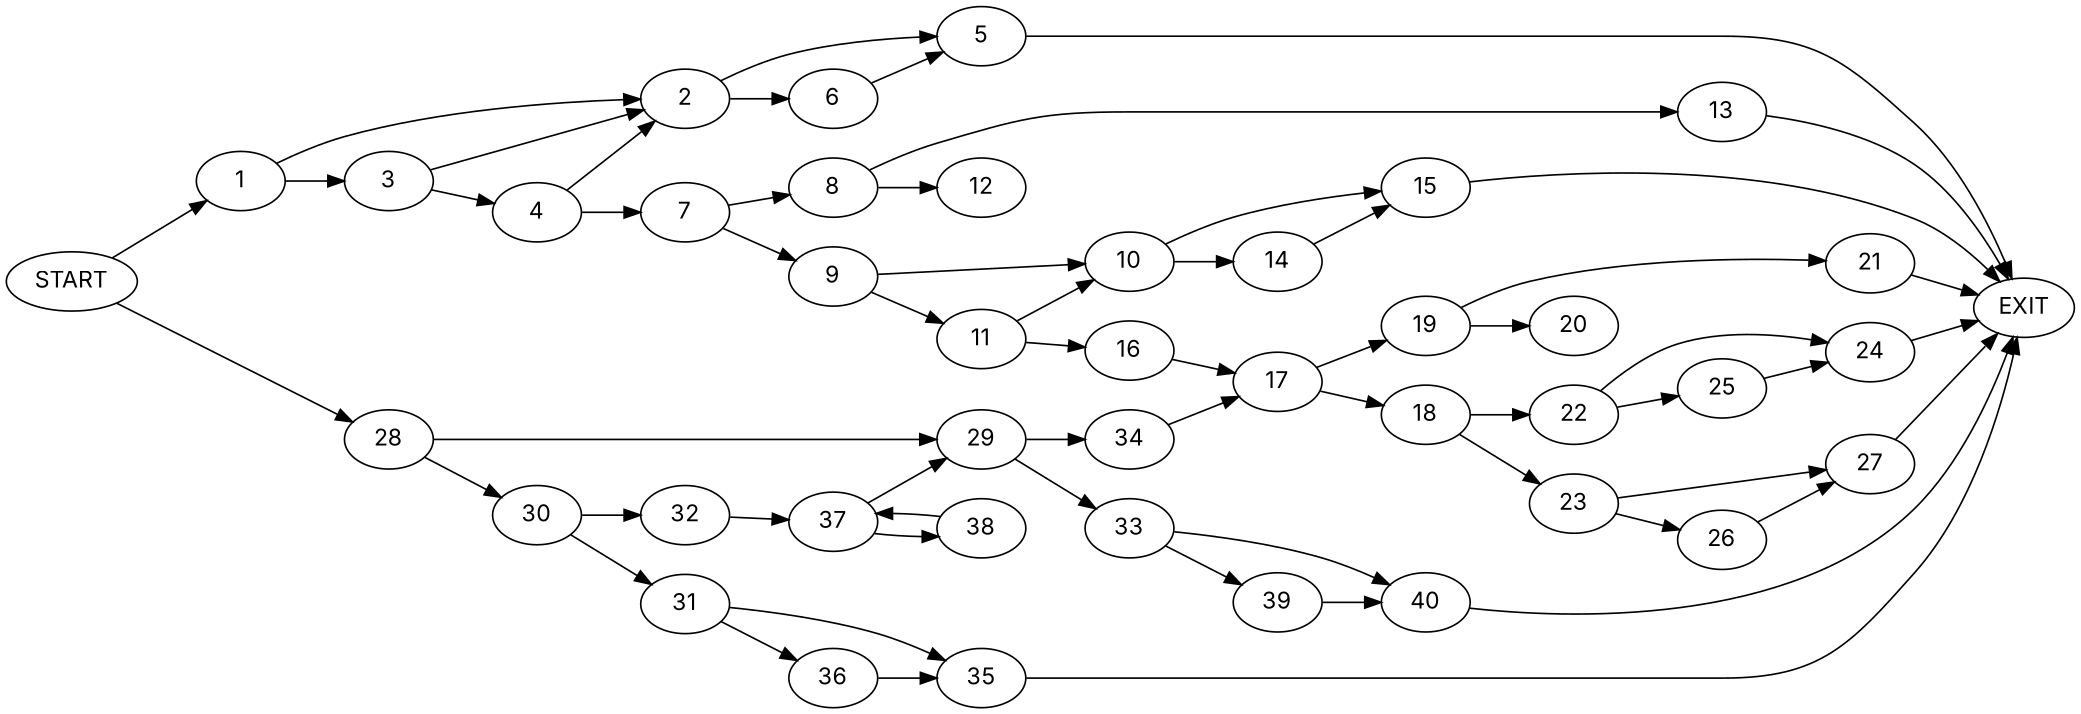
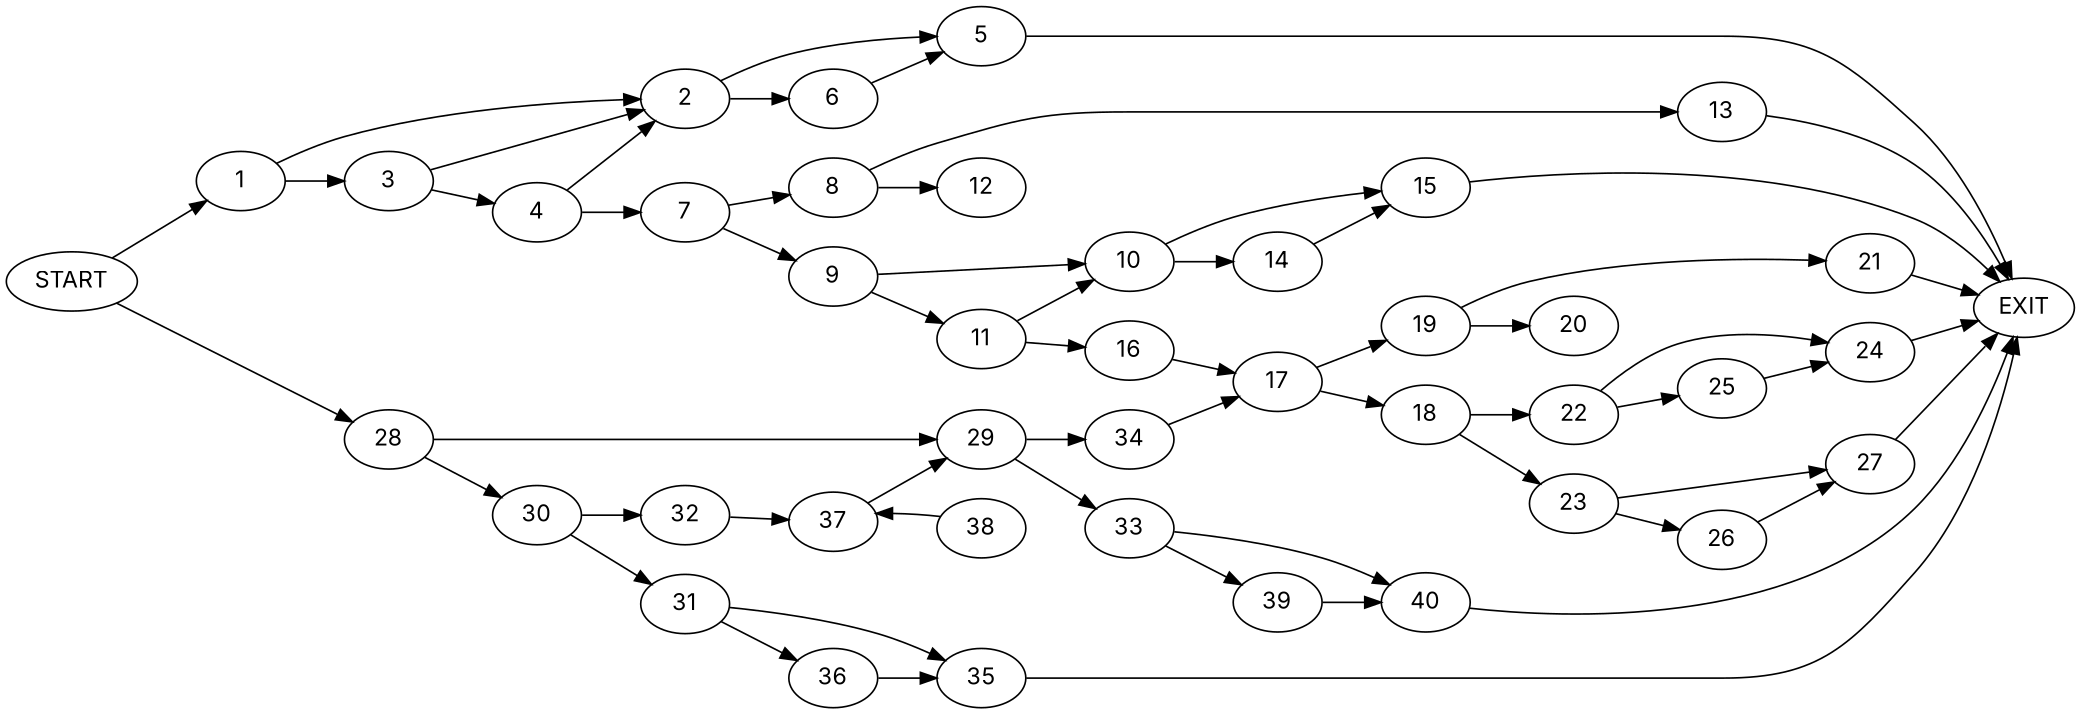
edge "37" -> "38": removed
